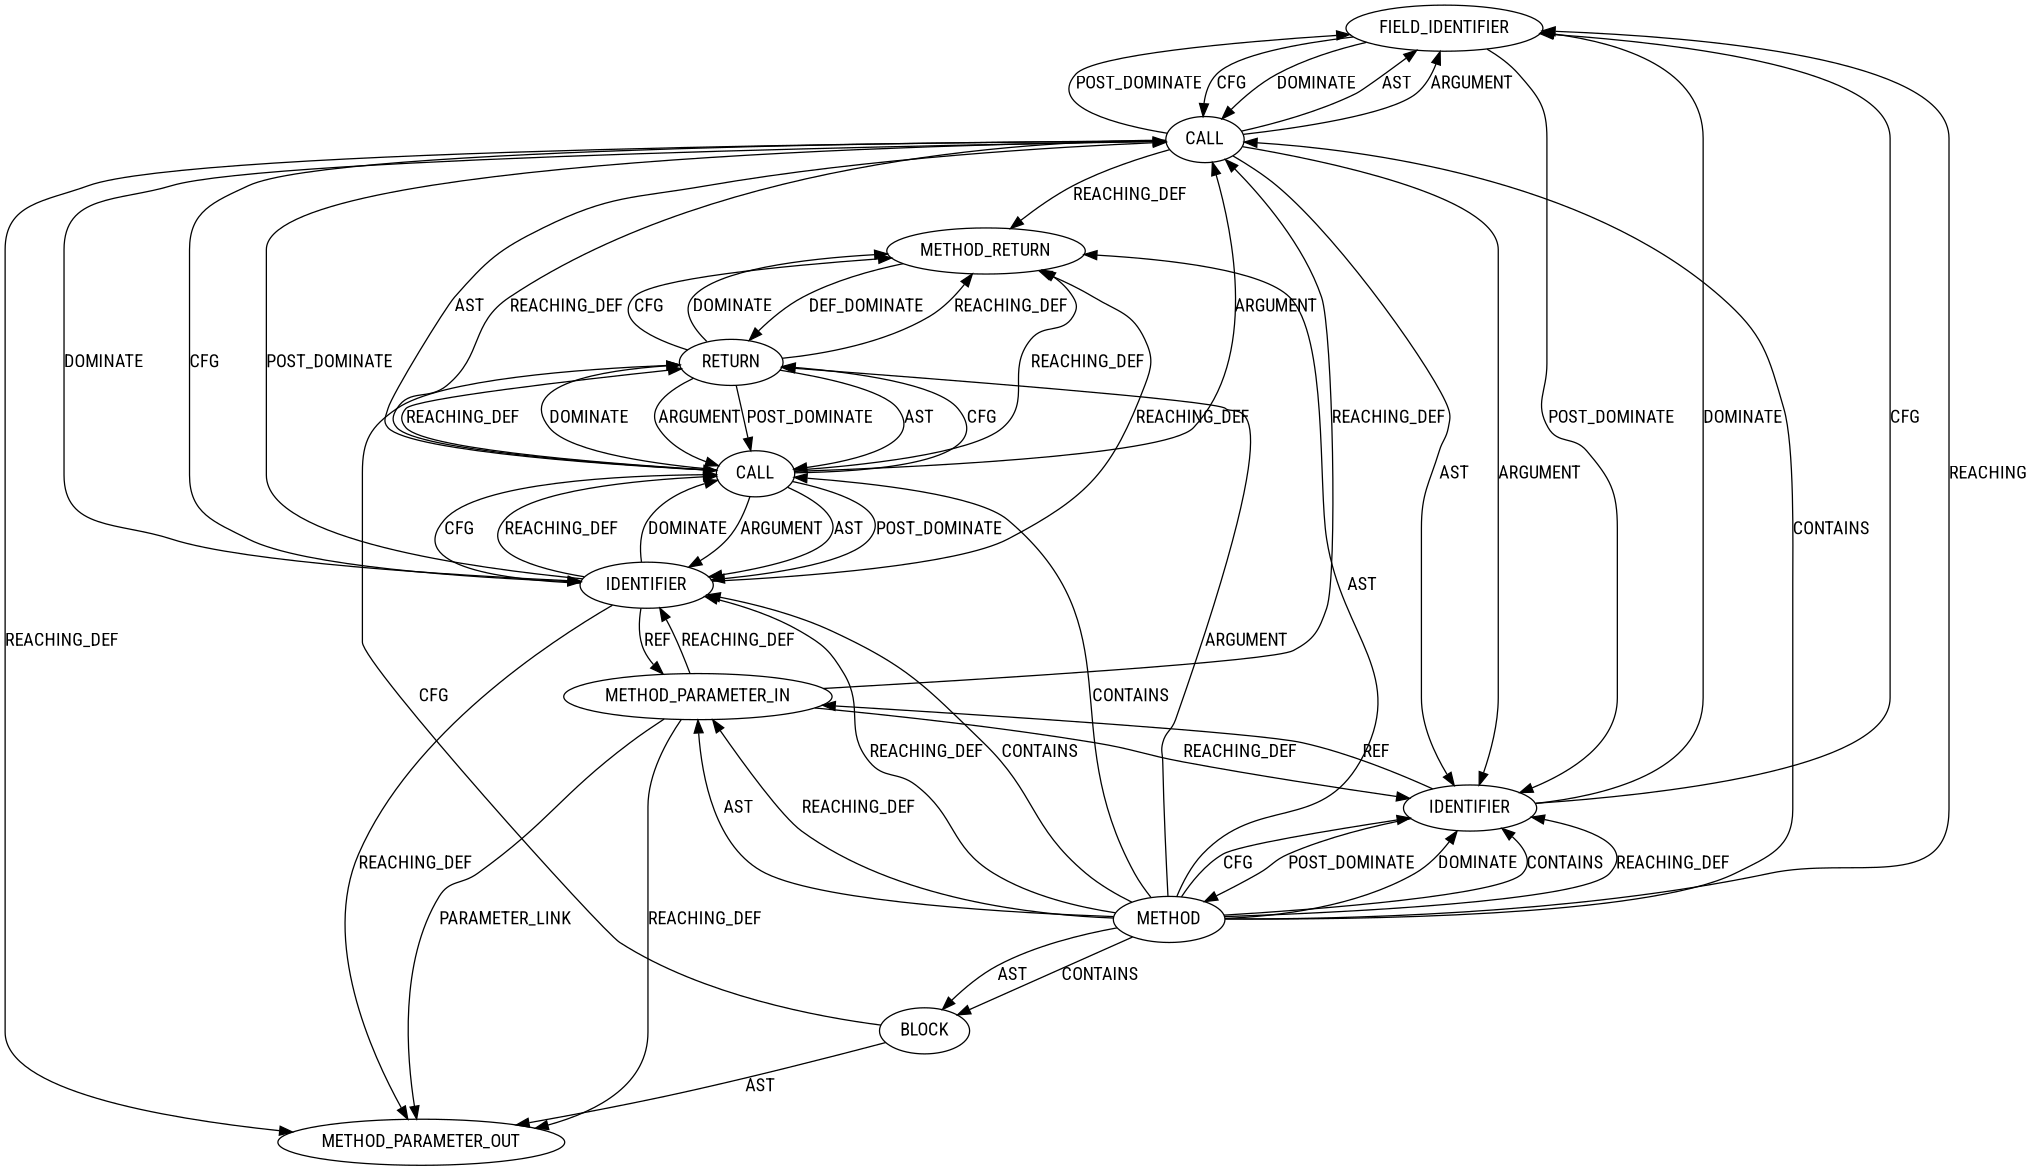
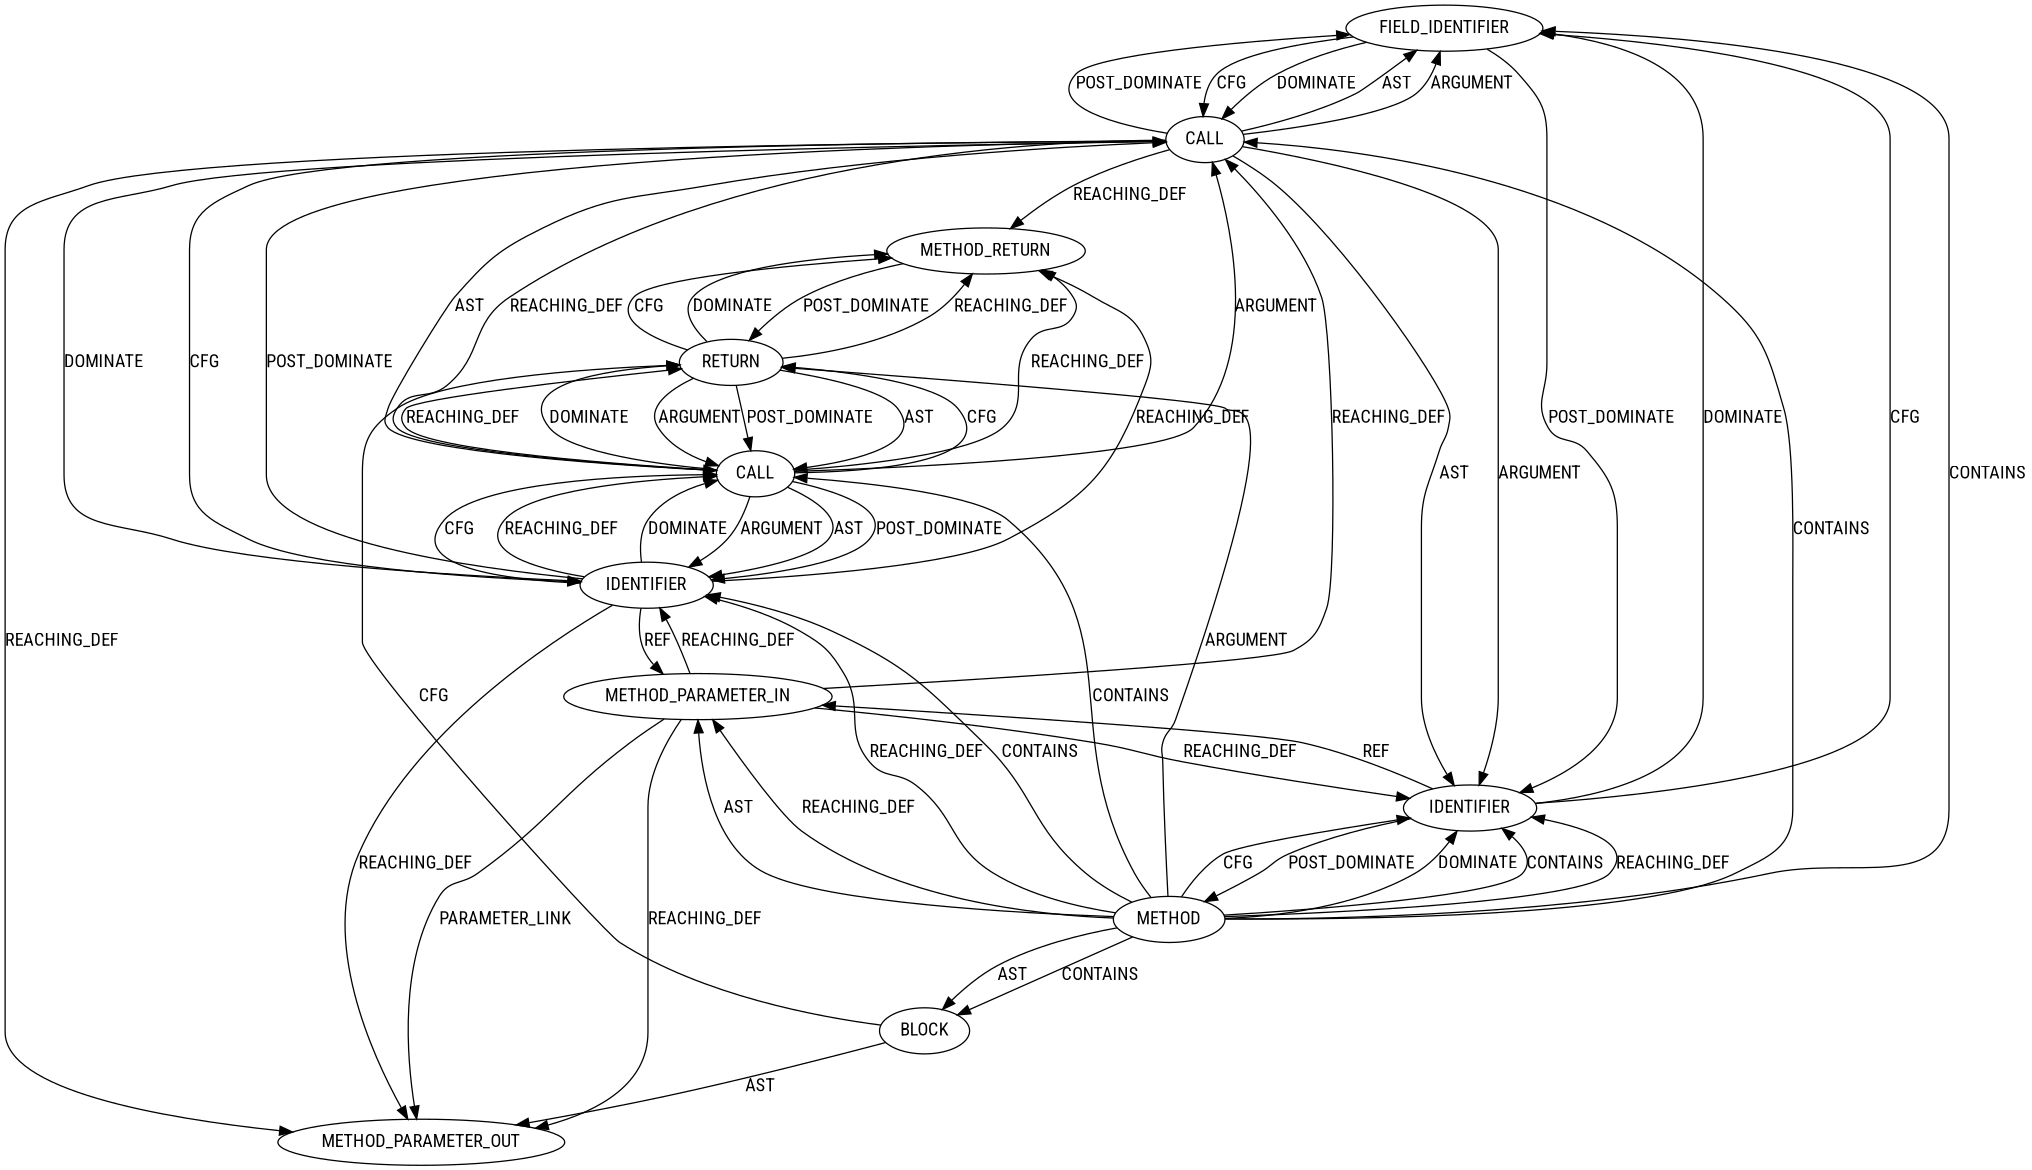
edge "METHOD_RETURN" -> "RETURN": label "DEF_DOMINATE" -> "POST_DOMINATE"
edge "METHOD" -> "FIELD_IDENTIFIER": label "REACHING" -> "CONTAINS"
edge "METHOD" -> "METHOD_RETURN": removed, label "AST"
